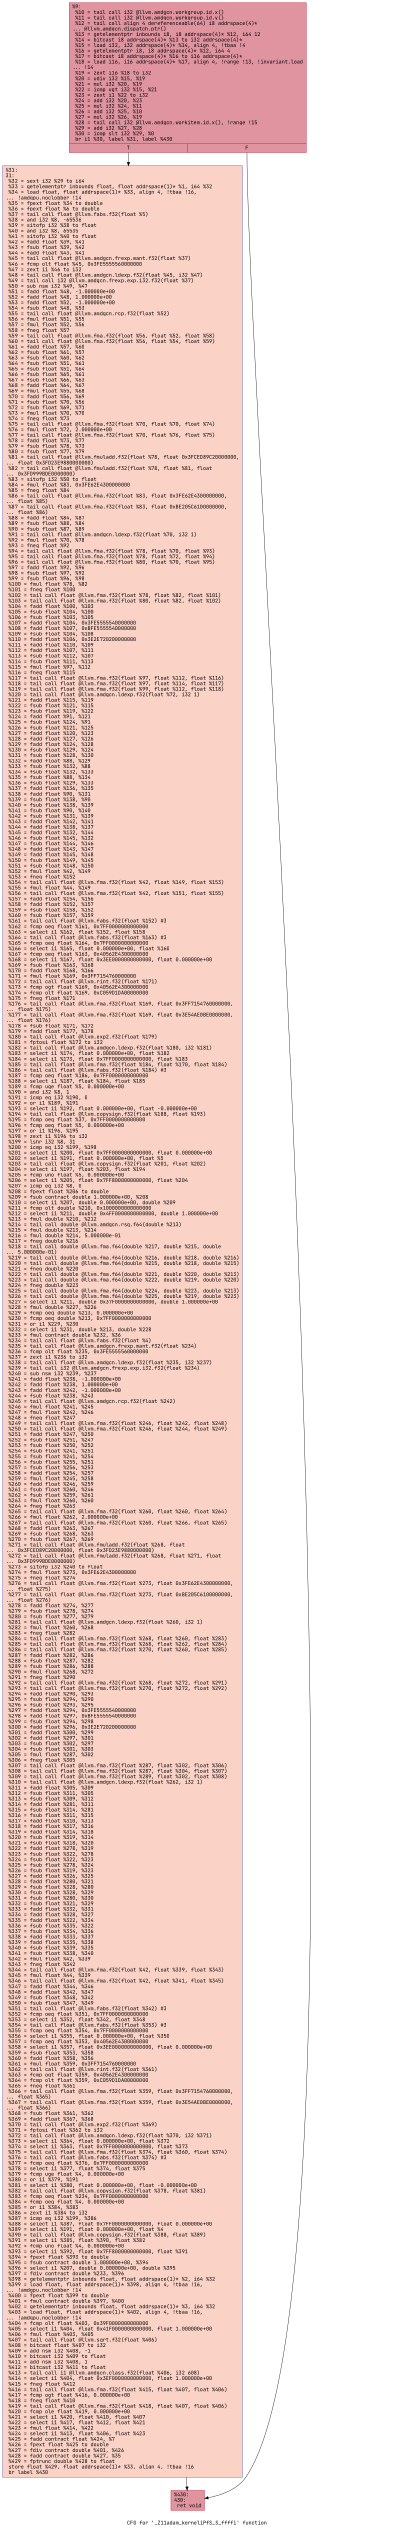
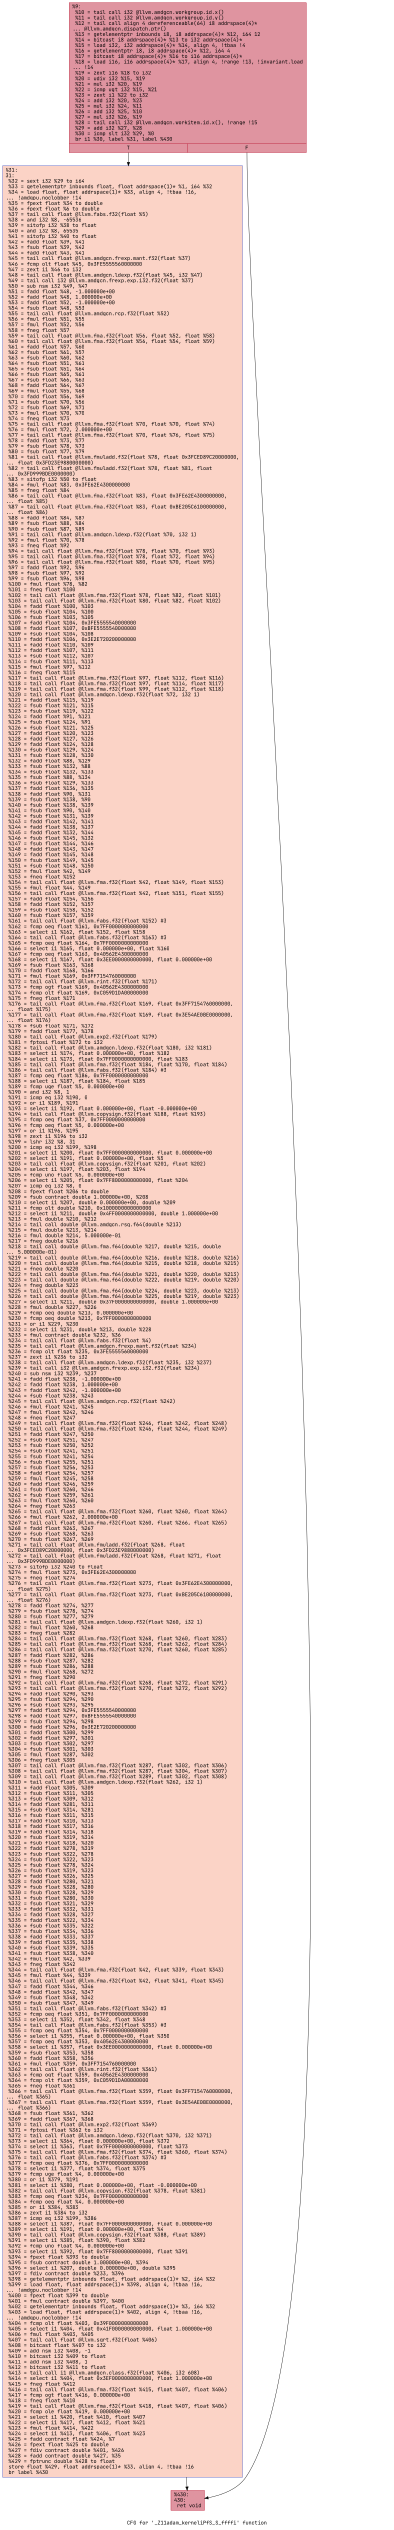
node "%31:": text "%423 = fmul float %414, %422" -> "%123 = fmul float %414, %422"
